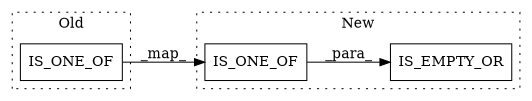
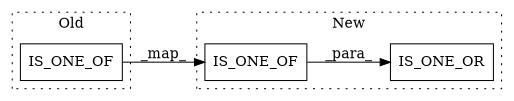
node "IS_EMPTY_OR": label "IS_EMPTY_OR" -> "IS_ONE_OR"
